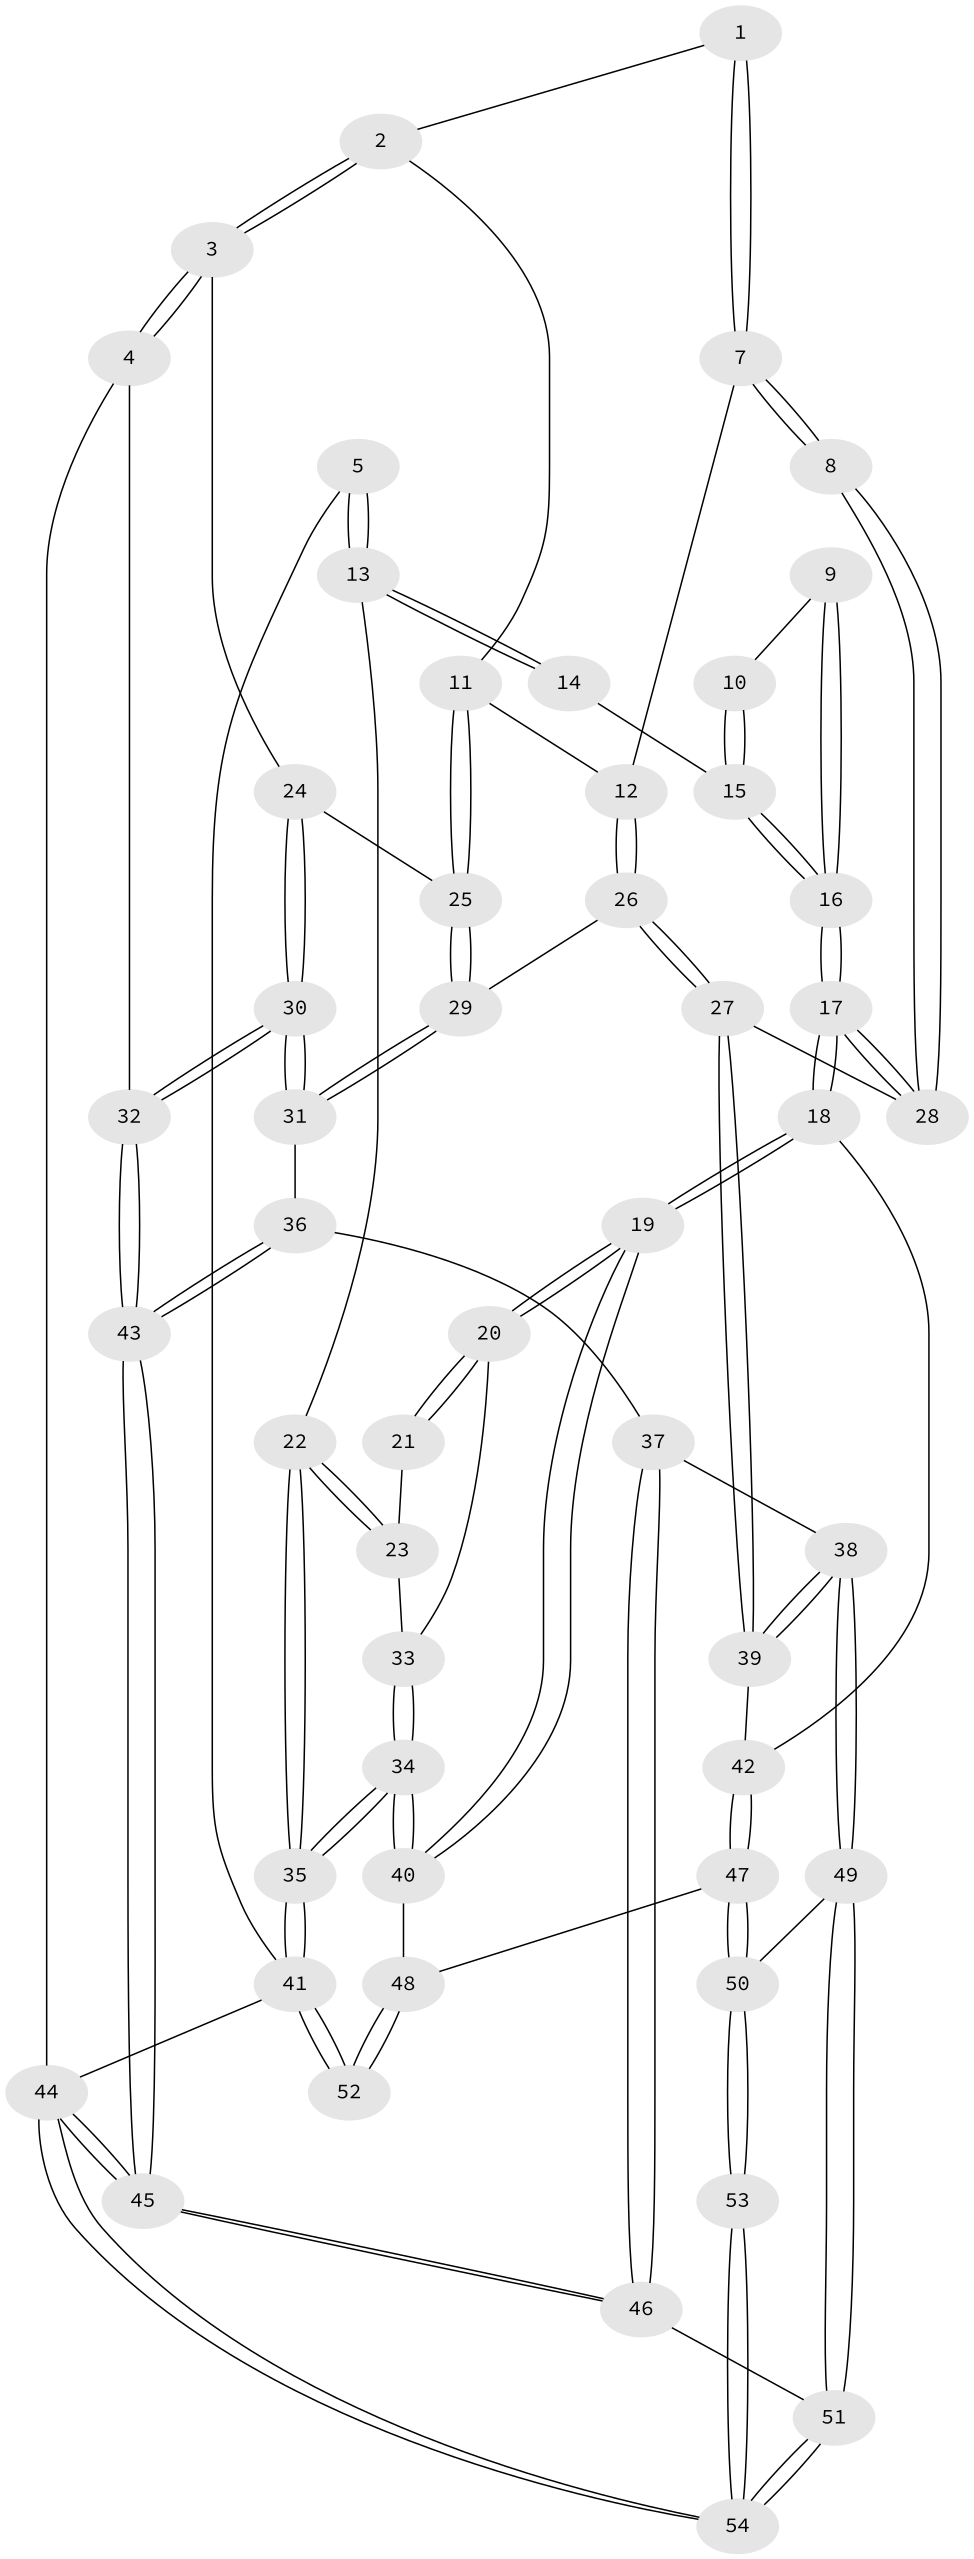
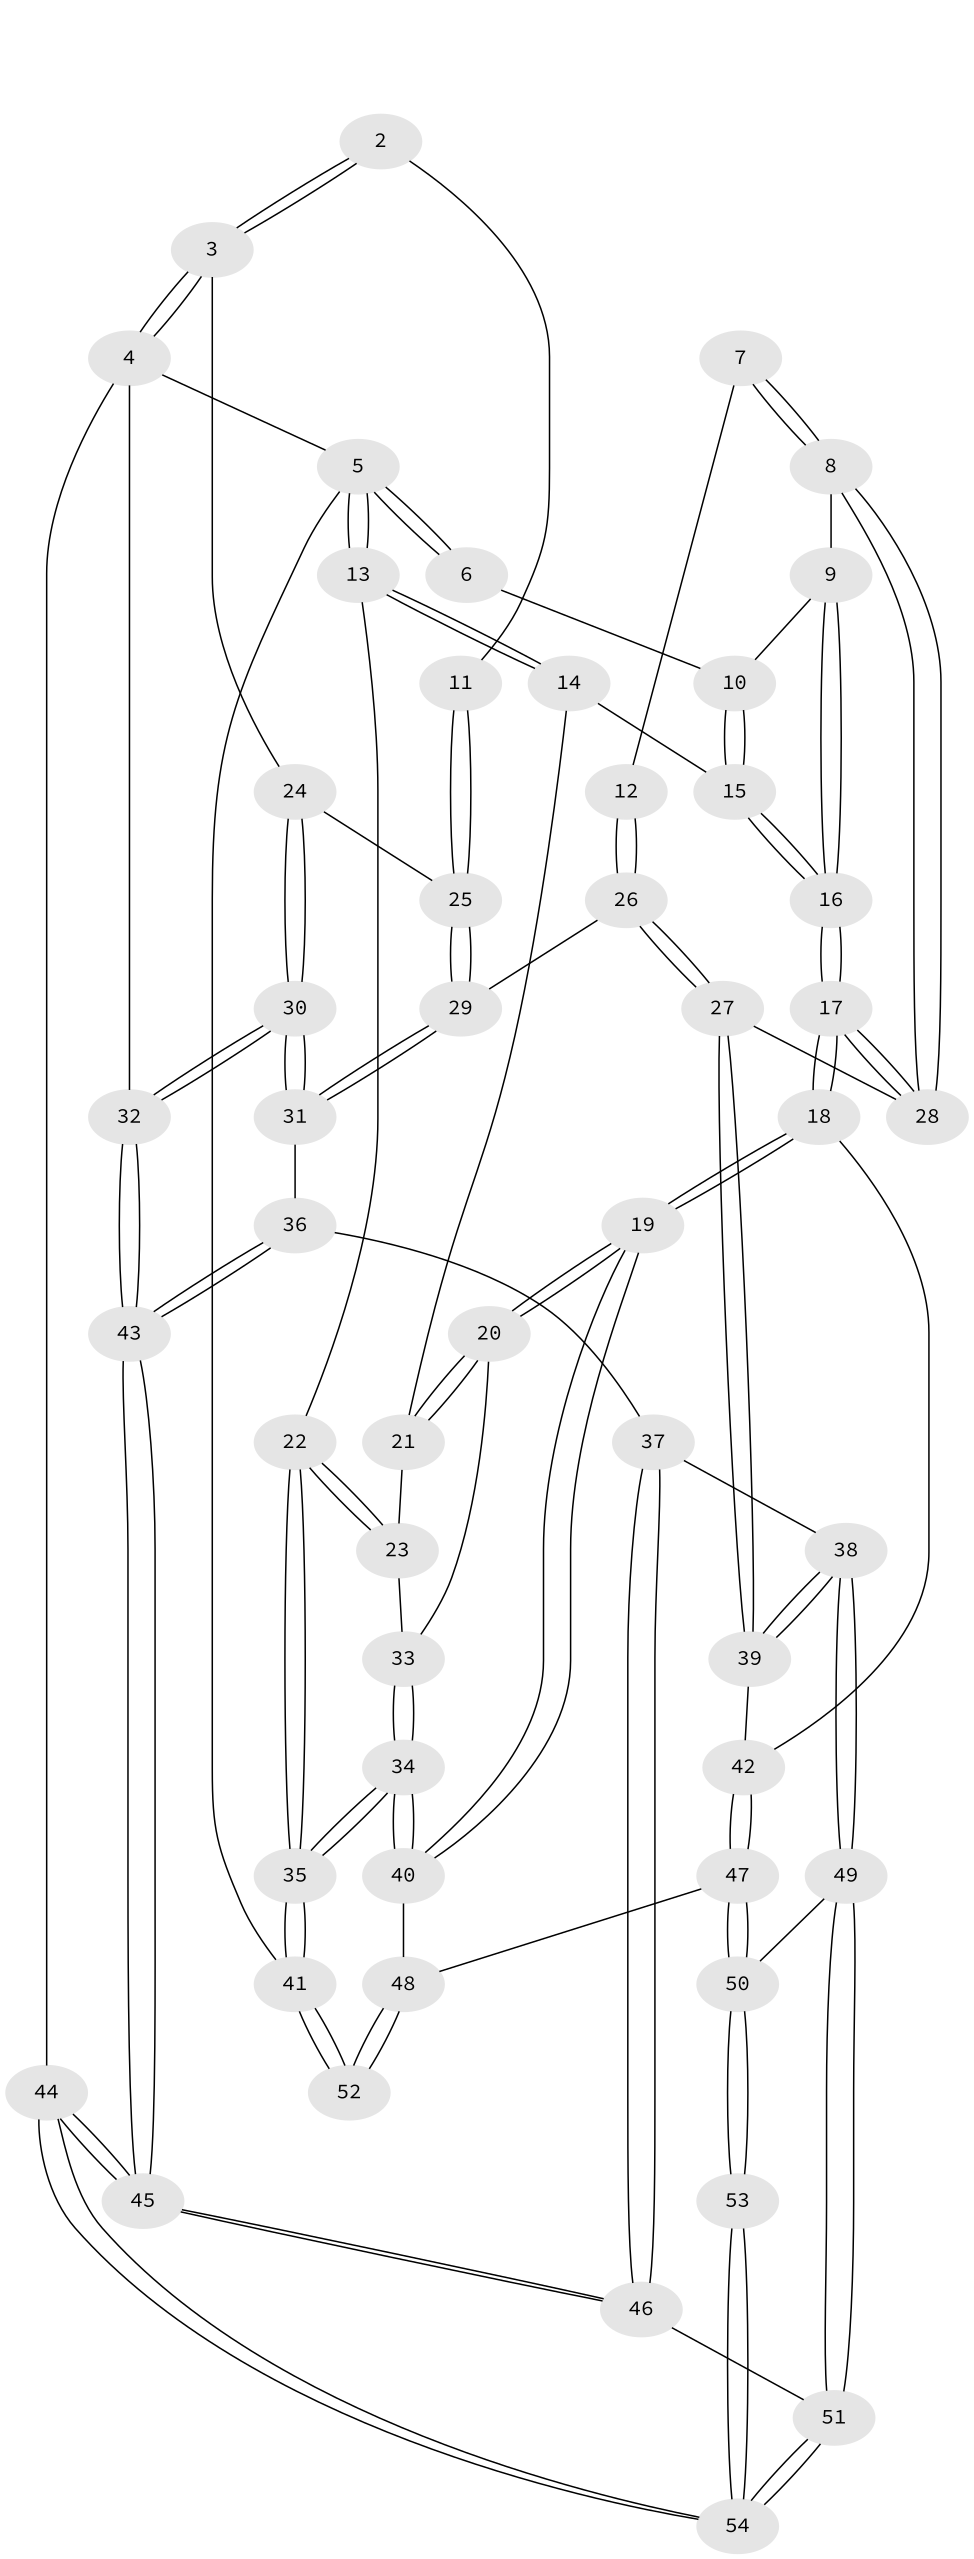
node "1": removed
edge "4" -- "5": added
edge "8" -- "9": added
node "6": added
edge "11" -- "12": removed
edge "14" -- "21": added
edge "41" -- "44": removed
